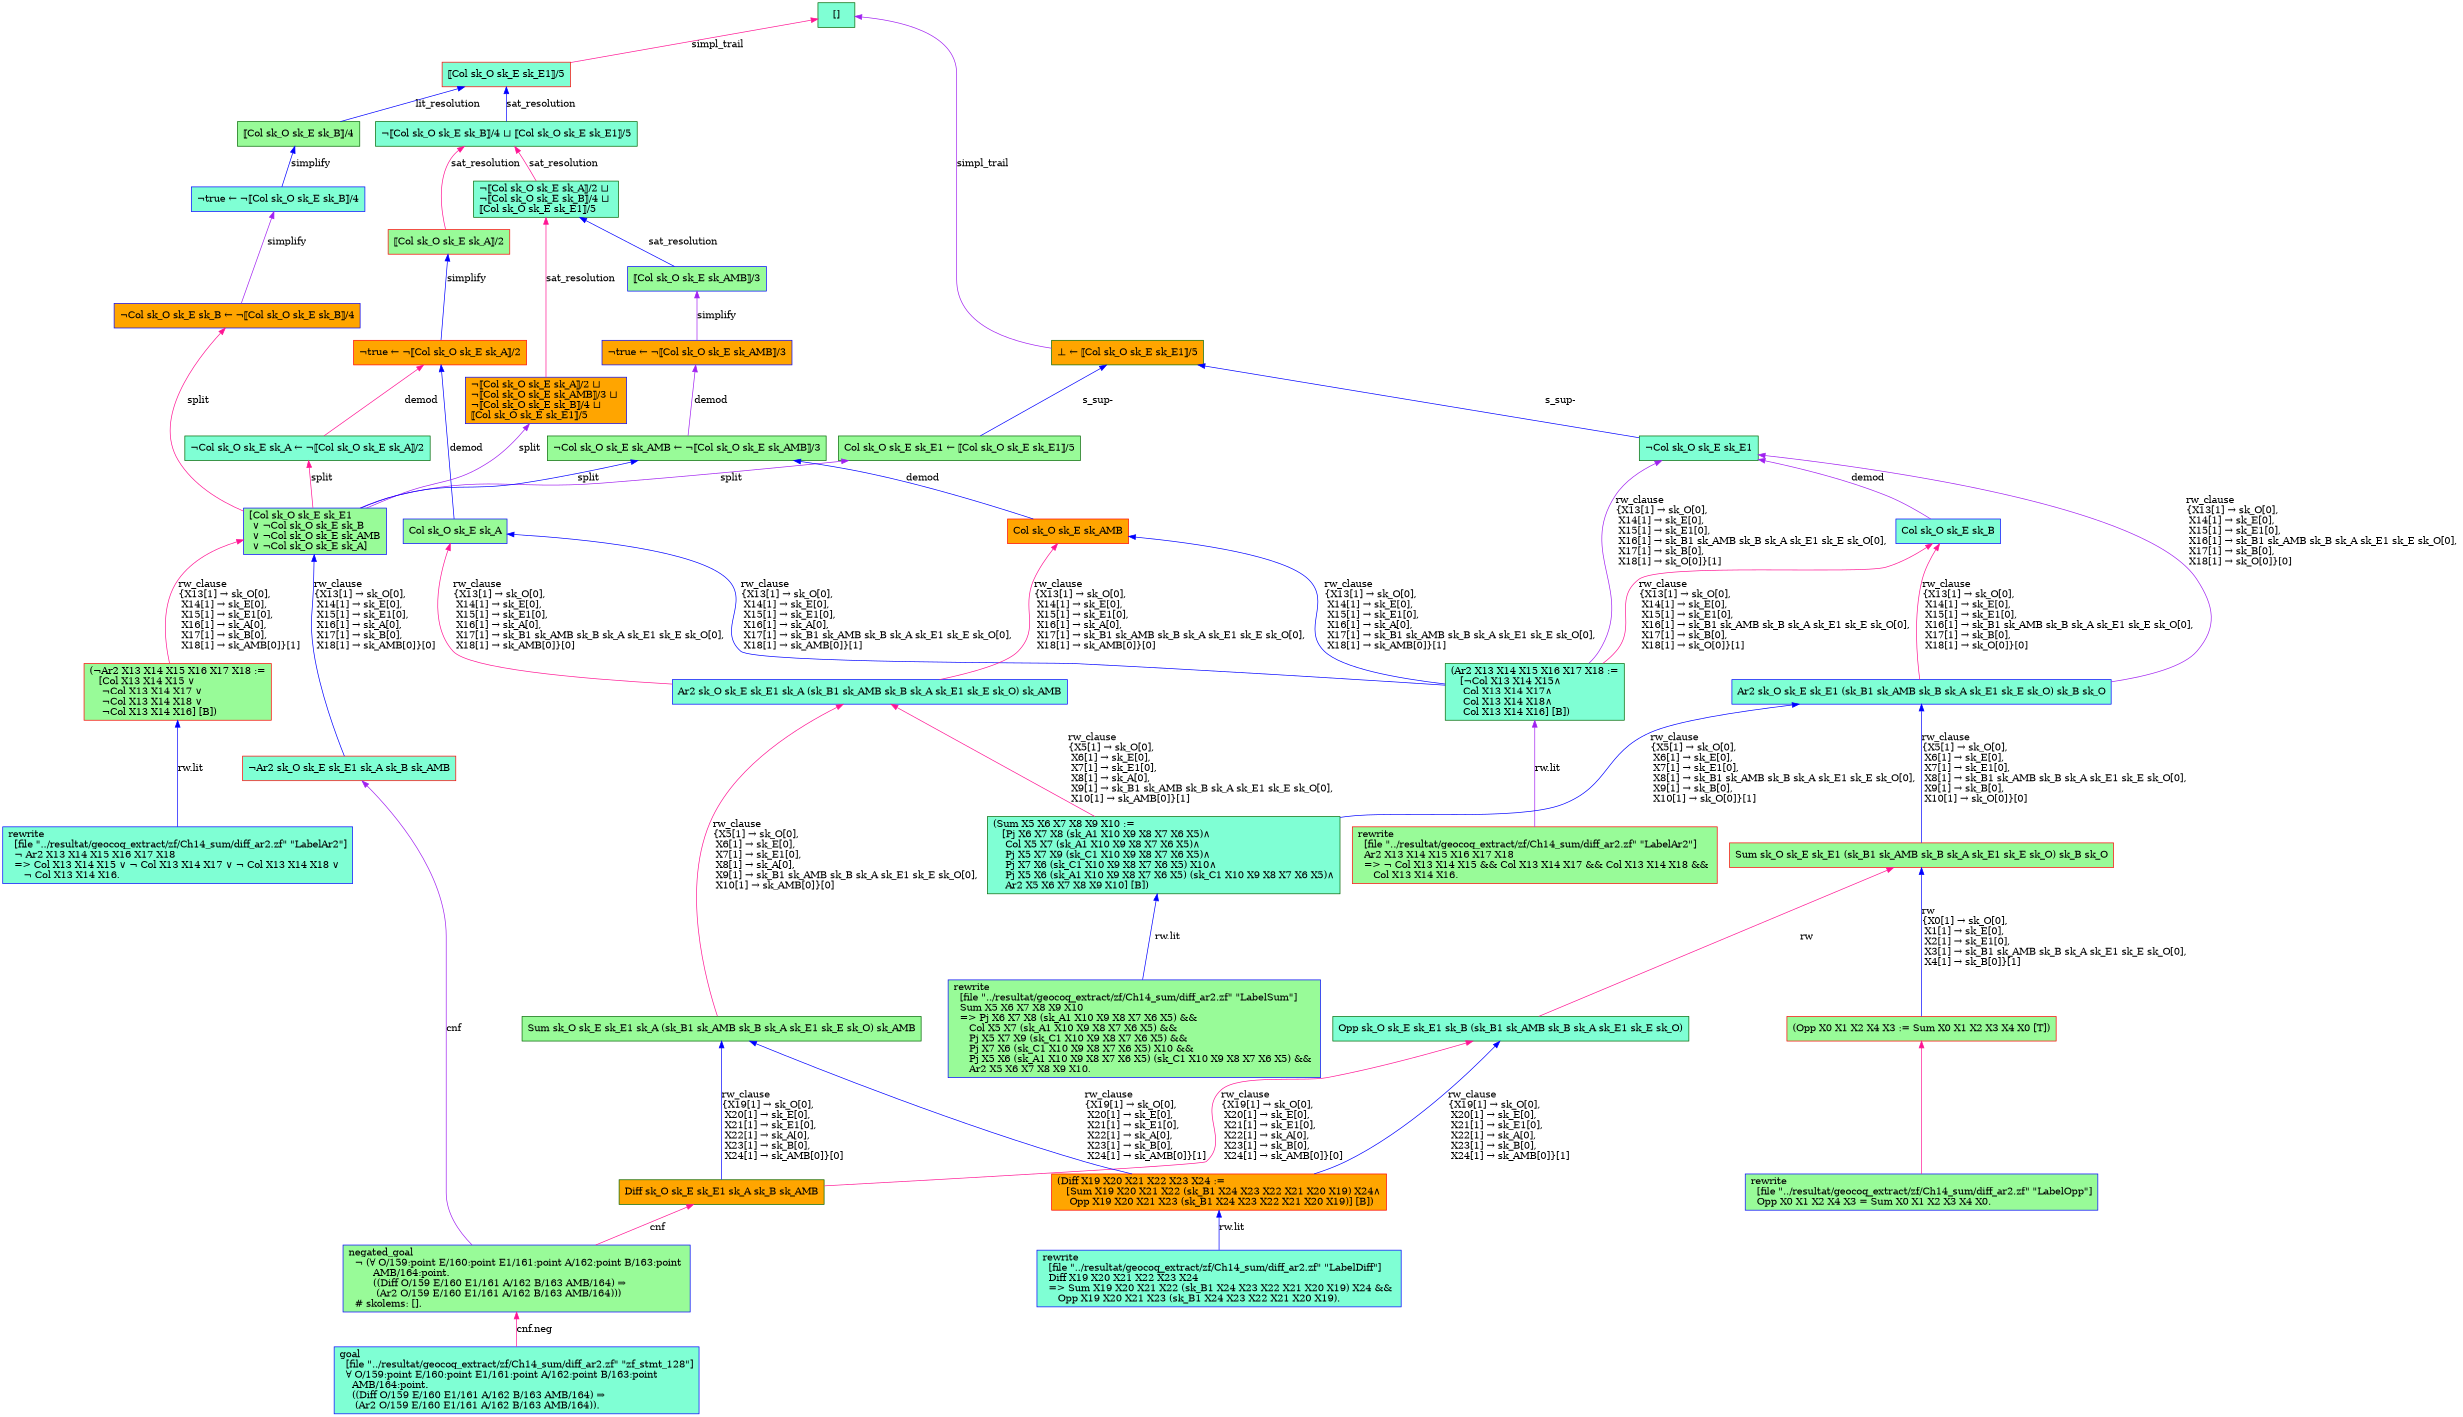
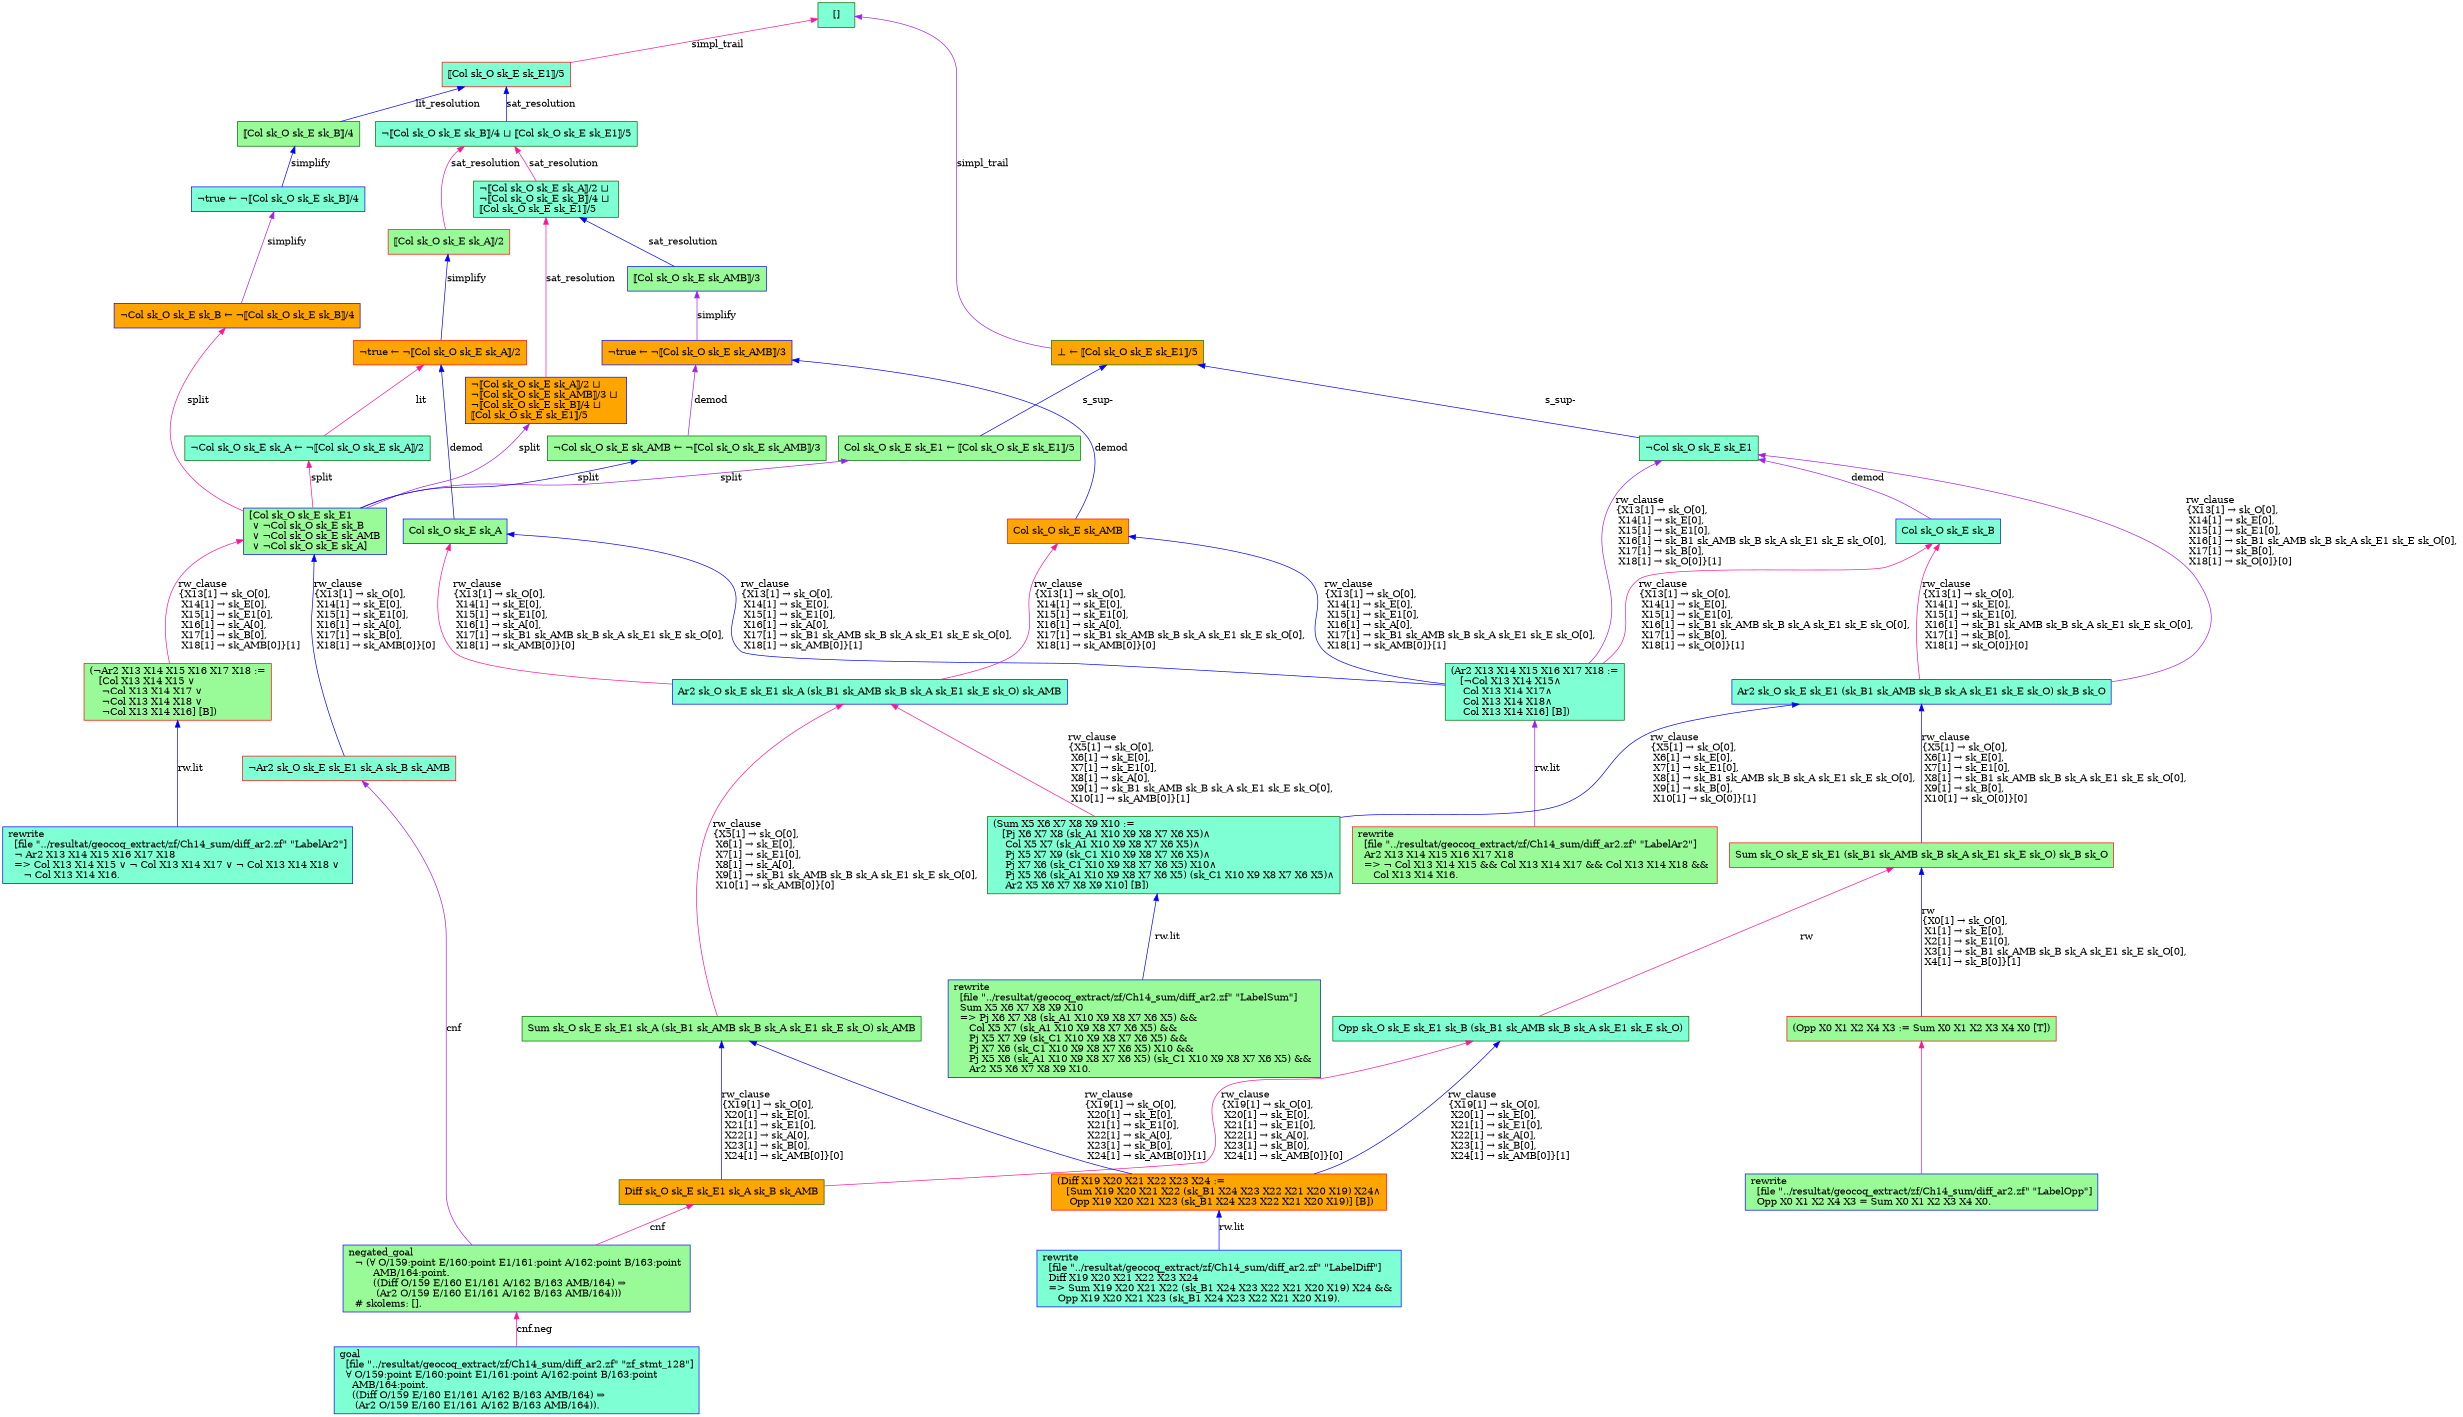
edge "¬Col sk_O sk_E sk_A ← ¬⟦Col sk_O sk_E sk_A⟧/2" -> "¬true ← ¬⟦Col sk_O sk_E sk_A⟧/2": label "demod" -> "lit"
edge "Col sk_O sk_E sk_AMB" -> "¬Col sk_O sk_E sk_AMB ← ¬⟦Col sk_O sk_E sk_AMB⟧/3": now "Col sk_O sk_E sk_AMB" -> "¬true ← ¬⟦Col sk_O sk_E sk_AMB⟧/3"
